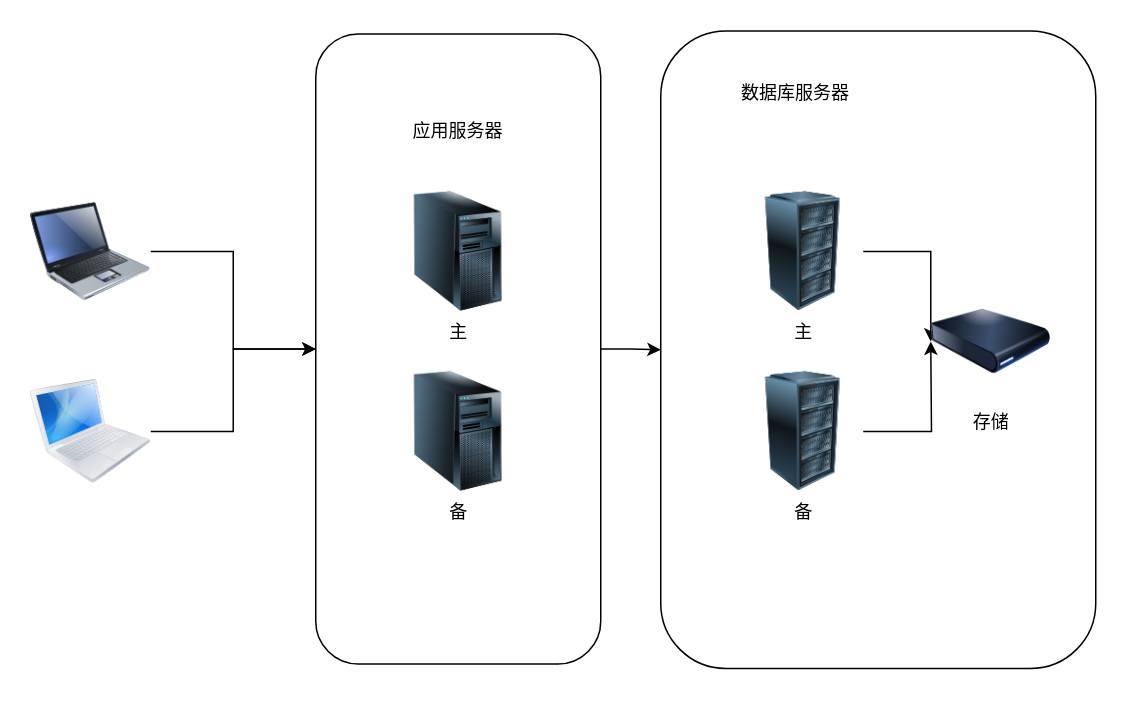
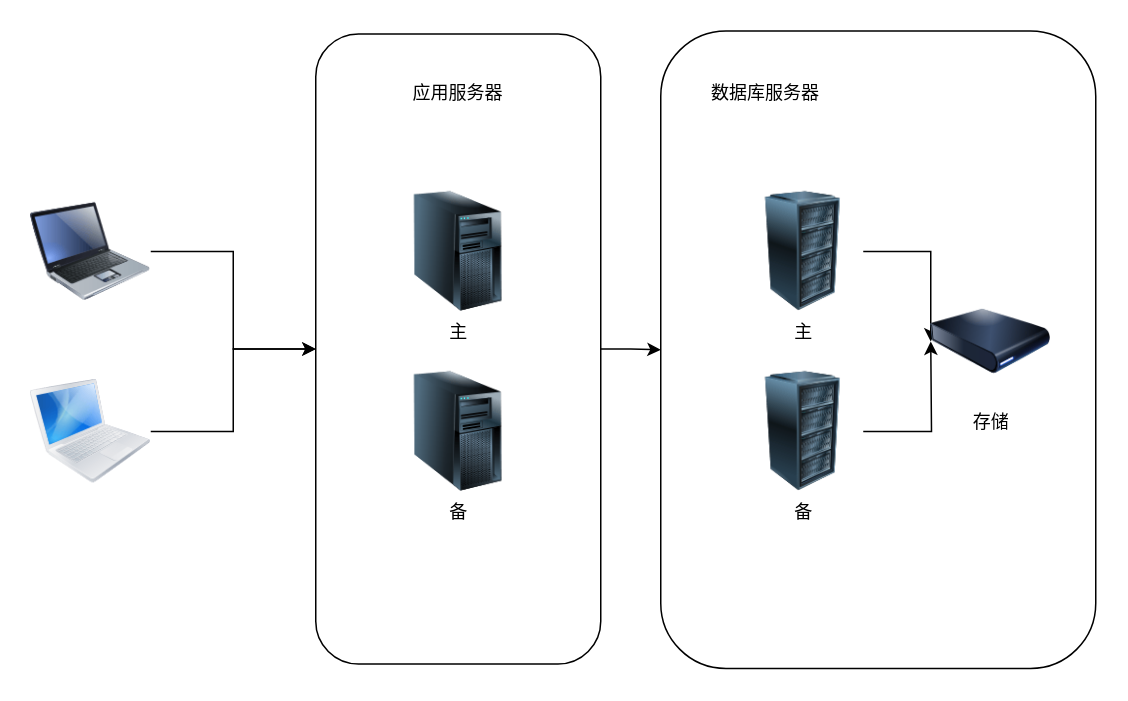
node "数据库服务器": moved (796, 94) -> (766, 94)
node "应用服务器": moved (458, 131) -> (458, 94)
